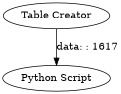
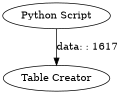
edge "Table Creator" -> "Python Script": reversed
